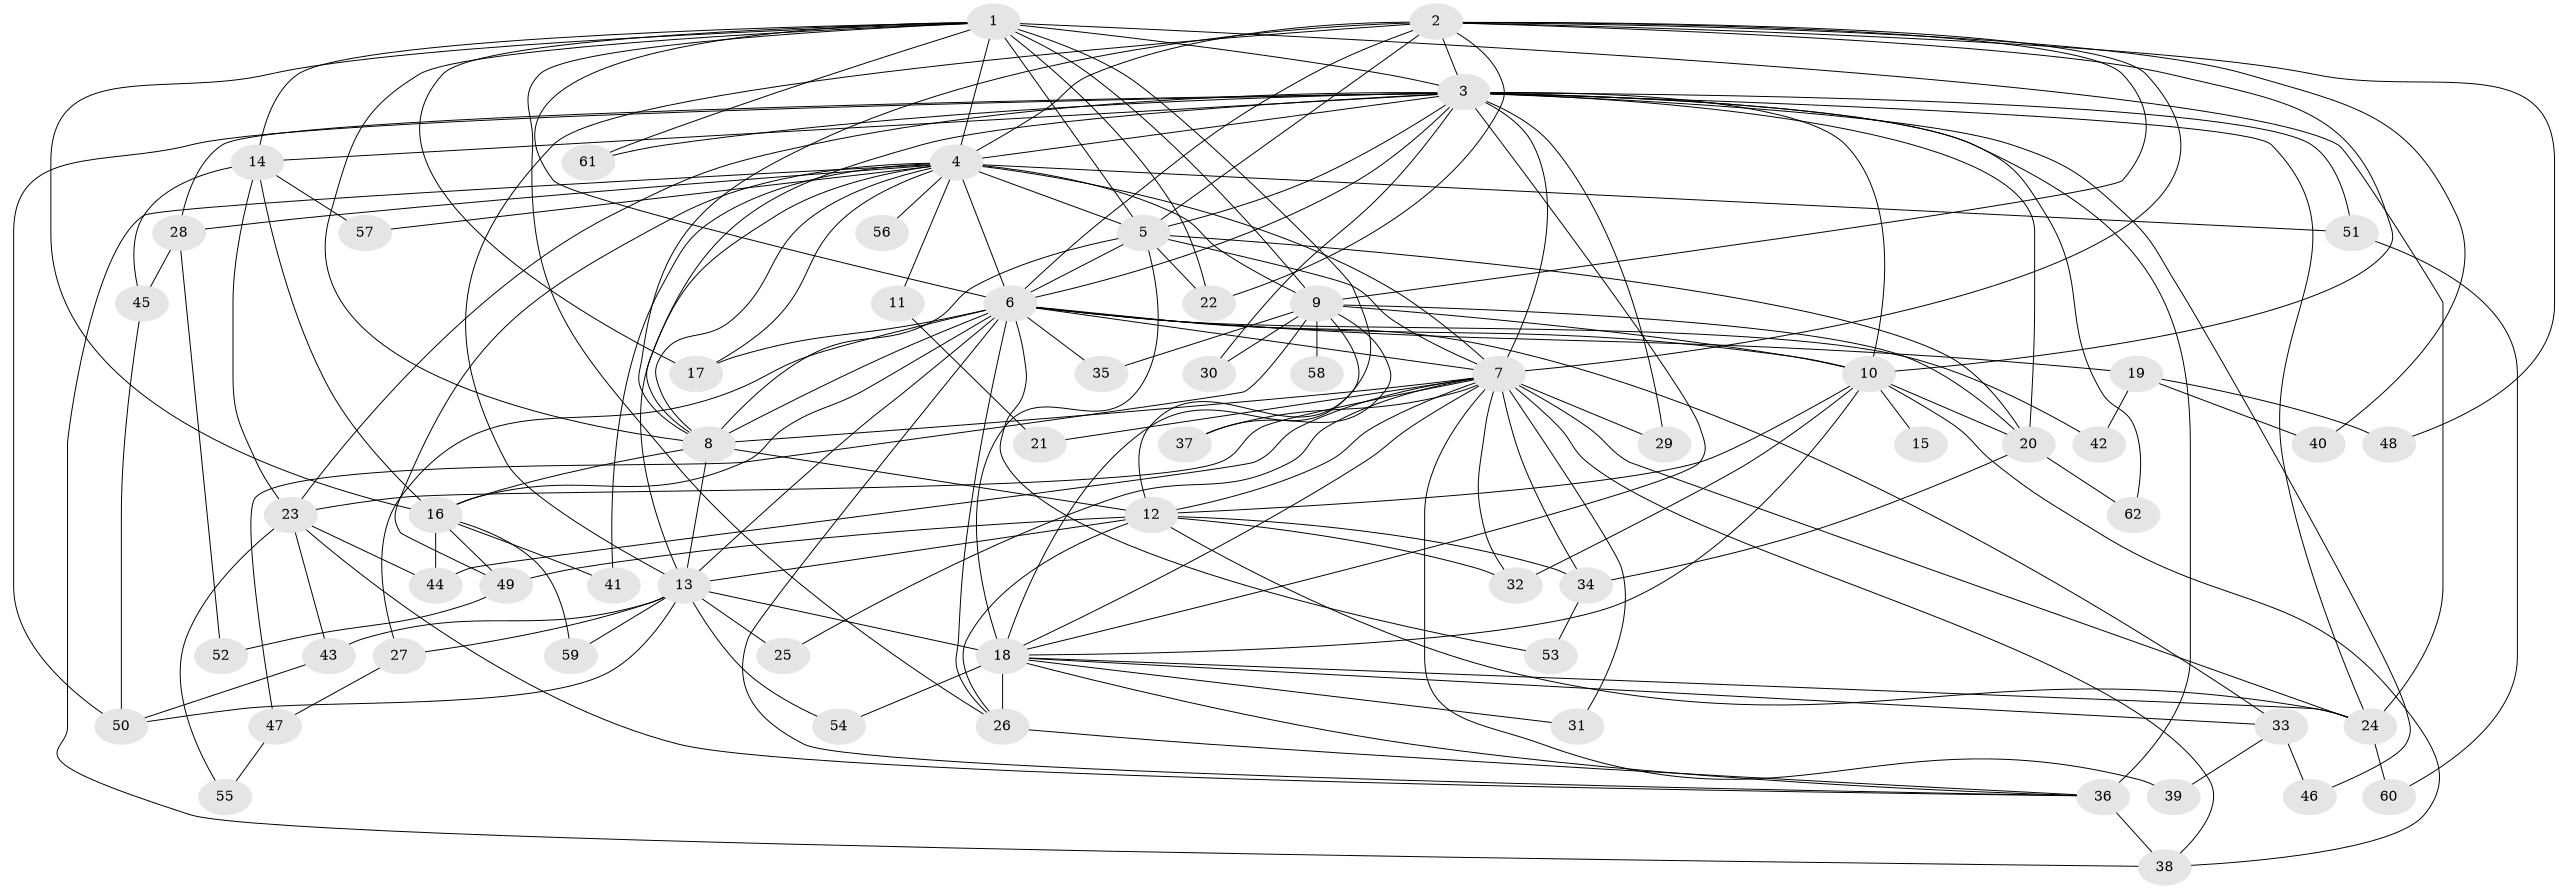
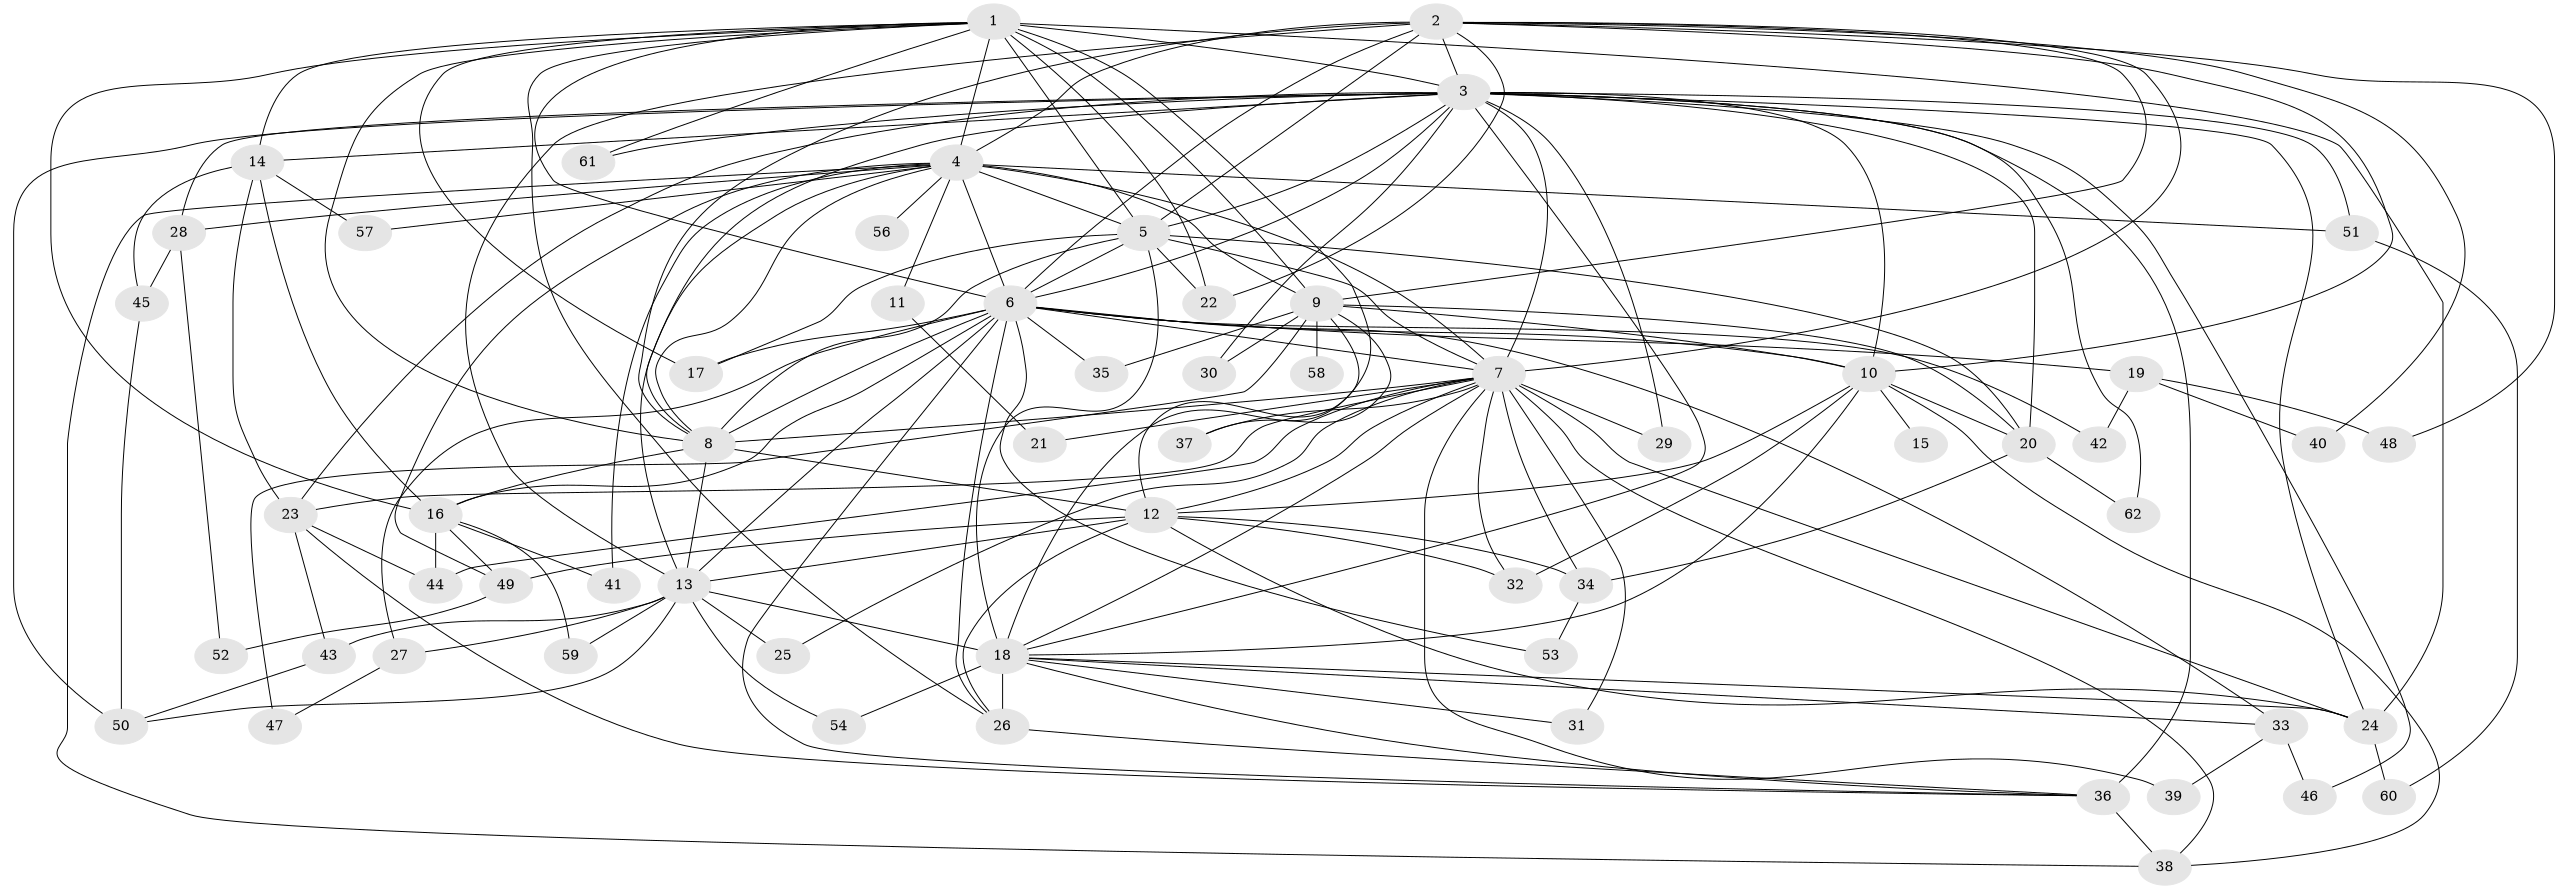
edge "3" -- "4": removed
edge "4" -- "17": now "5" -- "17"
node "55": removed
